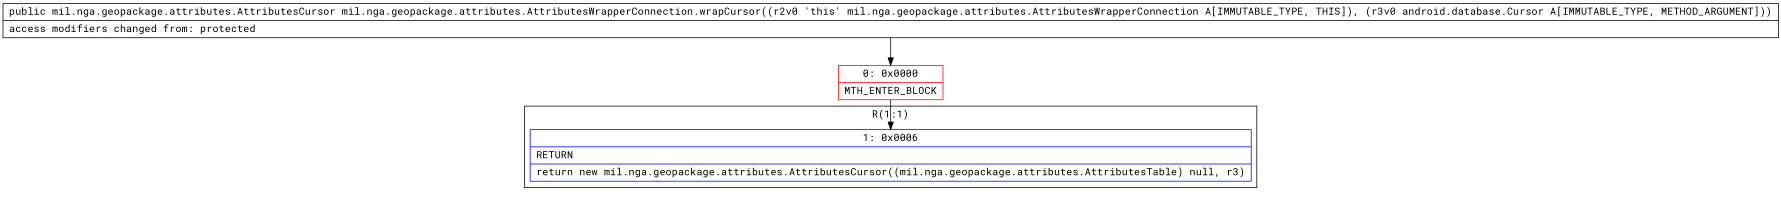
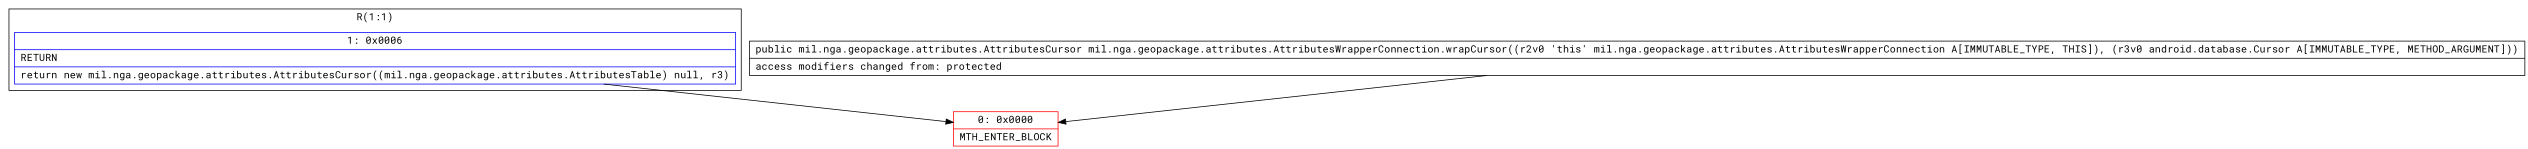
edge "0: 0x0000" -> "1: 0x0006": reversed
